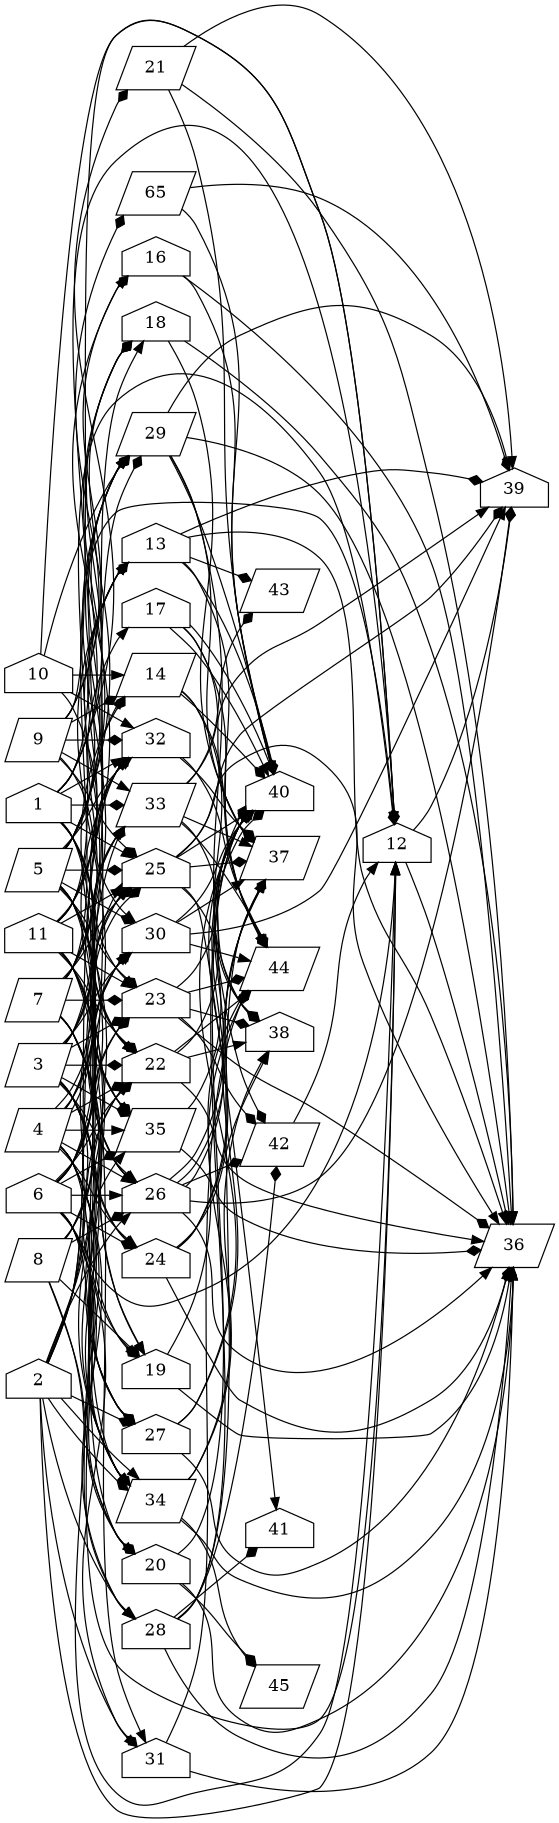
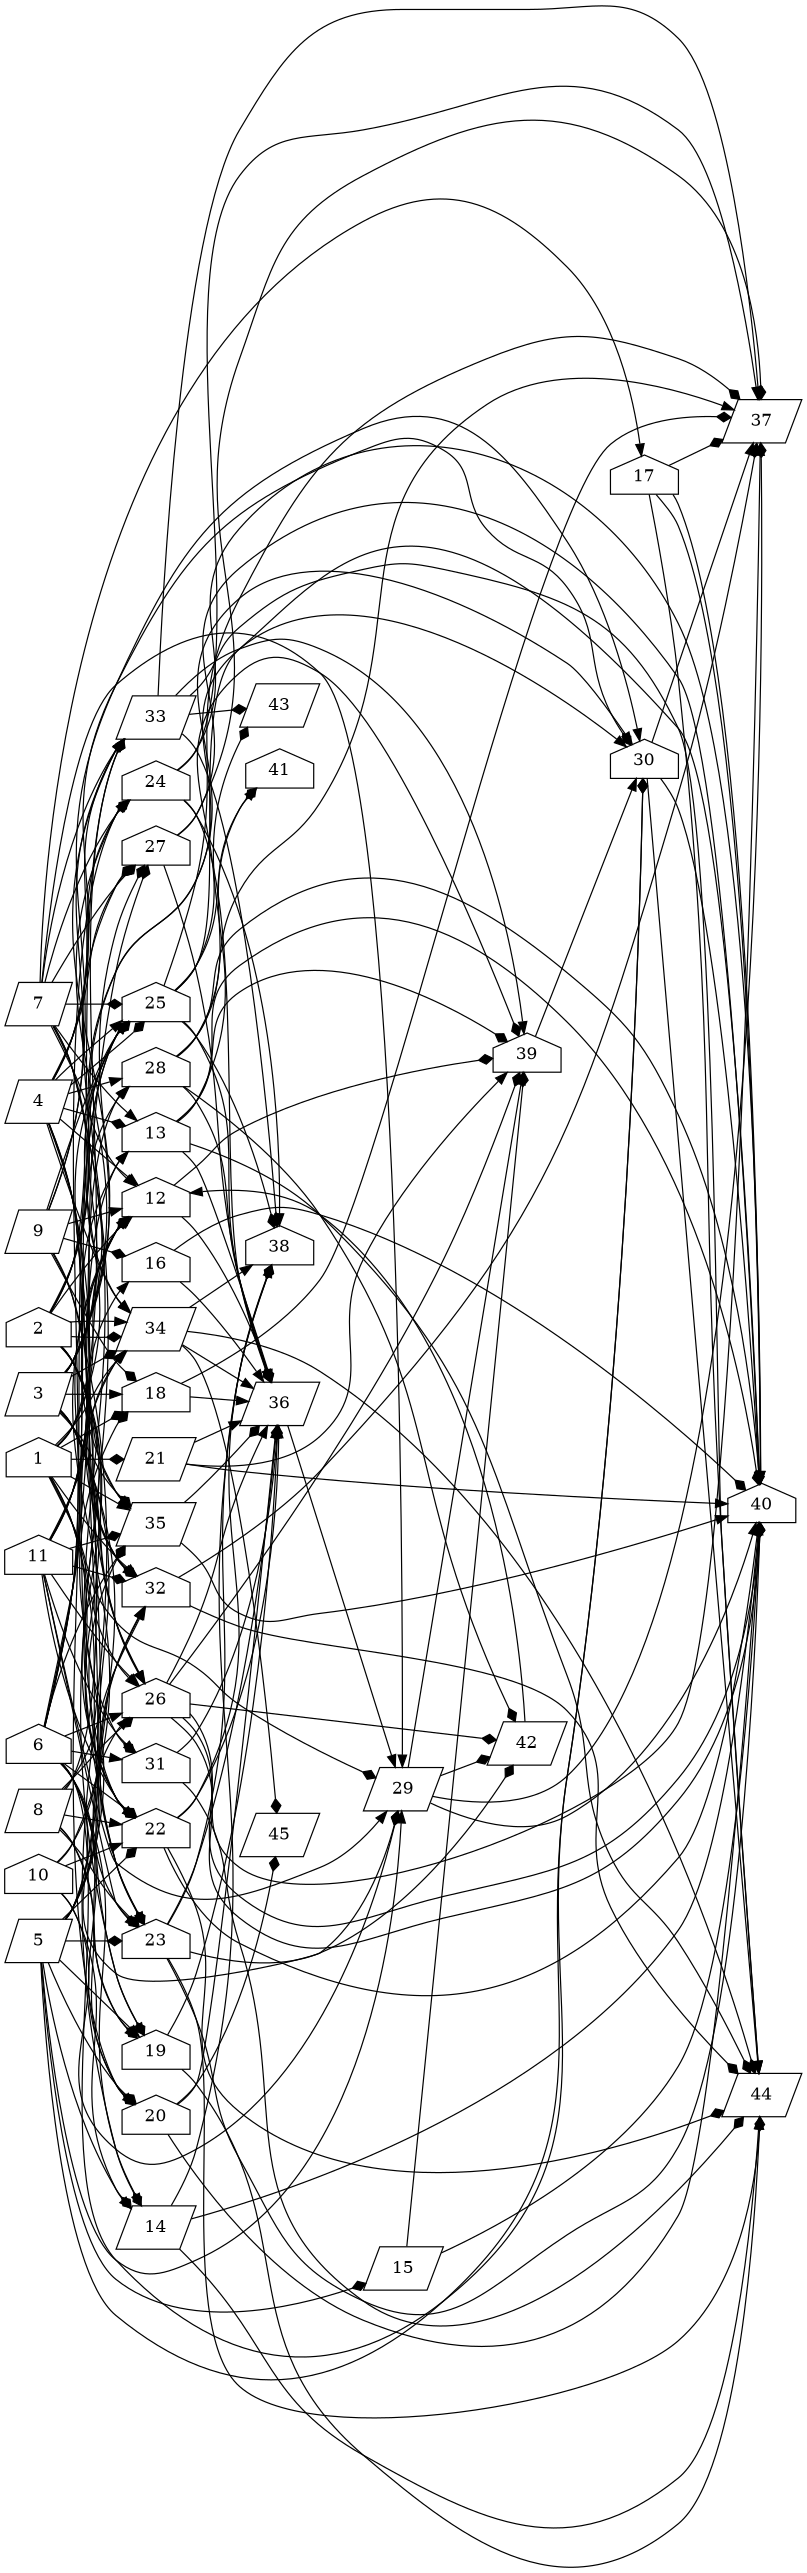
node "65": label "65" -> "15"
edge "29" -> "36": reversed
edge "30" -> "39": reversed
